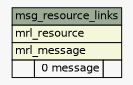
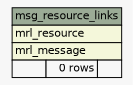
node "msg_resource_links": text "0 message" -> "0 rows"
